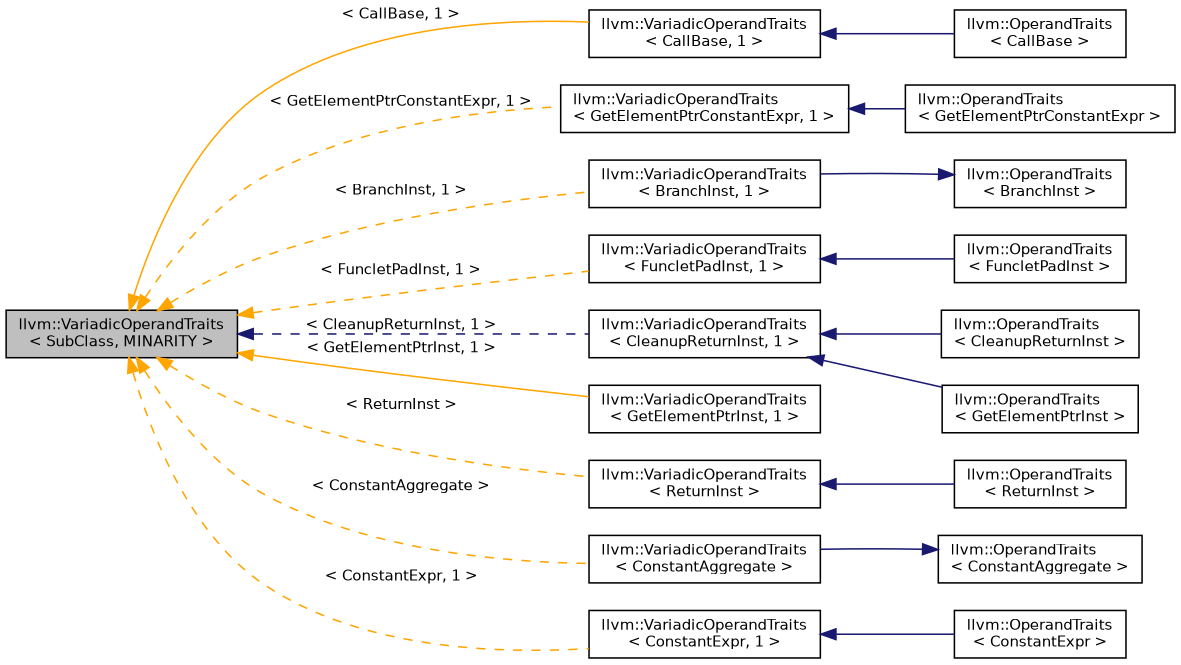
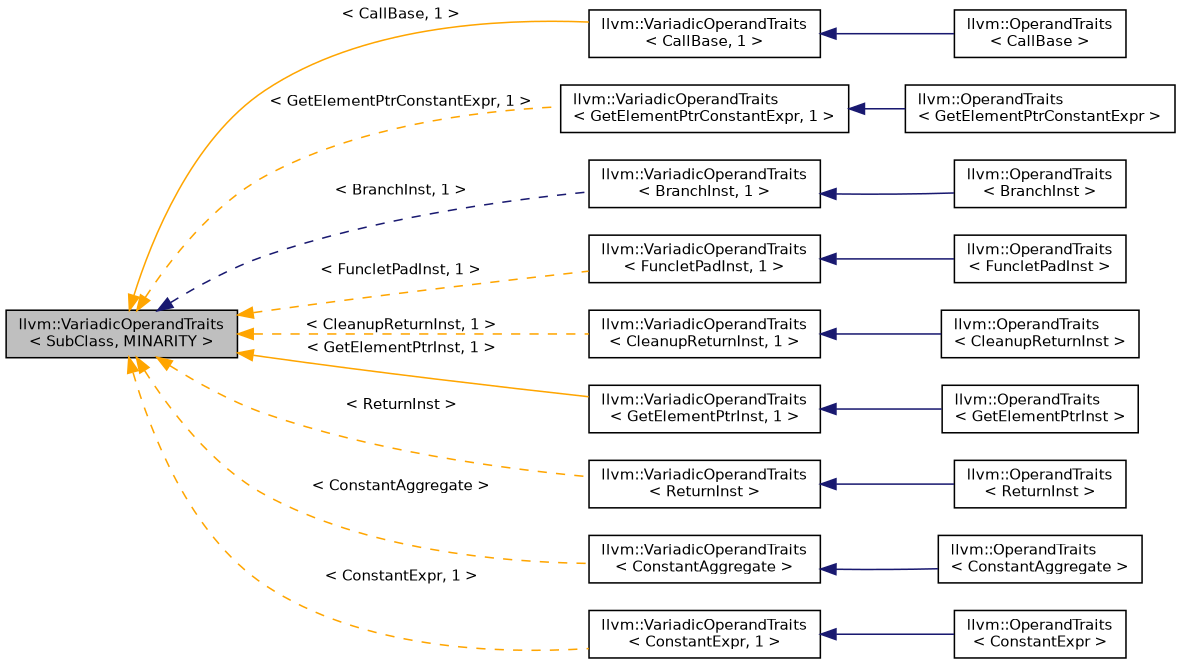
edge "llvm::VariadicOperandTraits < BranchInst, 1 >" -> "llvm::OperandTraits < BranchInst >": reversed
edge "llvm::VariadicOperandTraits < BranchInst, 1 >" -> "llvm::VariadicOperandTraits < SubClass, MINARITY >": color orange -> midnightblue
edge "llvm::VariadicOperandTraits < CleanupReturnInst, 1 >" -> "llvm::VariadicOperandTraits < SubClass, MINARITY >": color midnightblue -> orange
edge "llvm::OperandTraits < GetElementPtrInst >" -> "llvm::VariadicOperandTraits < CleanupReturnInst, 1 >": now "llvm::OperandTraits < GetElementPtrInst >" -> "llvm::VariadicOperandTraits < GetElementPtrInst, 1 >"
edge "llvm::VariadicOperandTraits < ConstantAggregate >" -> "llvm::OperandTraits < ConstantAggregate >": reversed
